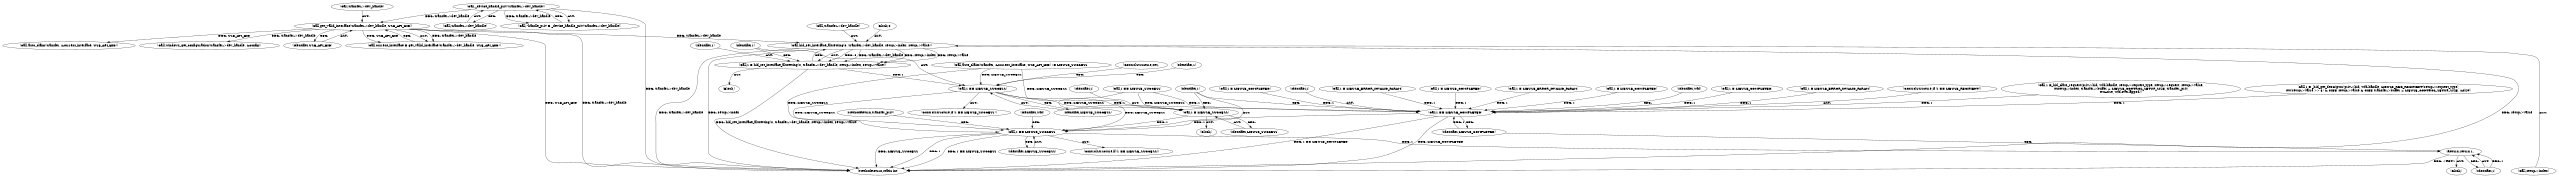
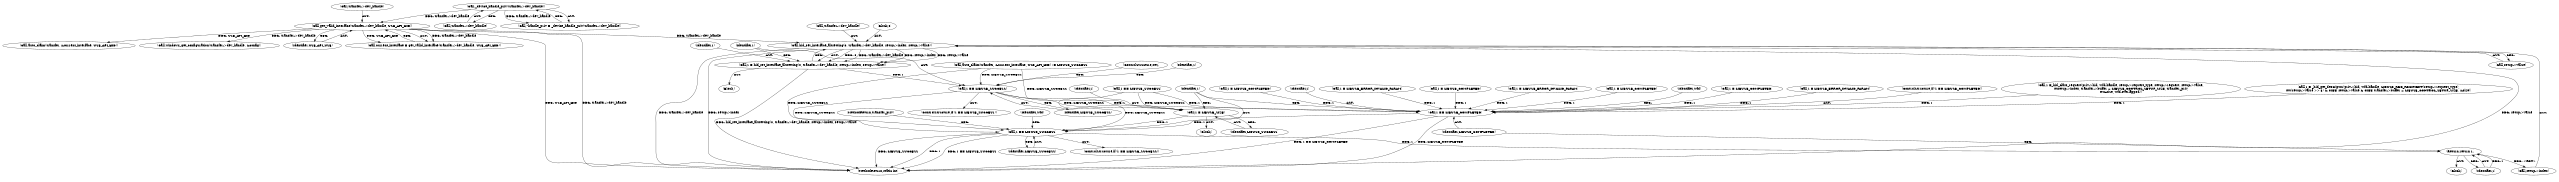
node "(Identifier,USB_API_HID)": label "(Identifier,USB_API_HID)" -> "(Identifier,USB_API_USB)"
node "(Call,setup->value)": added
node "(ControlStructure,if (r == LIBUSB_RECIPIENT))": label "(ControlStructure,if (r == LIBUSB_RECIPIENT))" -> "(ControlStructure,if (r == LIBUSB_COMPLETED))"
node "(Call,r = LIBUSB_SUCCESS)": label "(Call,r = LIBUSB_SUCCESS)" -> "(Call,r = LIBUSB_SIZE)"
edge "(Call,r == LIBUSB_COMPLETED)" -> "(Identifier,LIBUSB_COMPLETED)": removed, label "CFG:"
edge "(Identifier,LIBUSB_COMPLETED)" -> "(Call,r == LIBUSB_COMPLETED)": label "DDG: r" -> "AST: "
edge "(Call,_device_handle_priv(transfer->dev_handle))" -> "(MethodReturn,static int)": removed, label "DDG: transfer->dev_handle"
edge "(Return,return r;)" -> "(MethodReturn,static int)": now "(Return,return r;)" -> "(Call,setup->index)"
